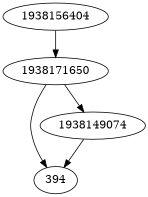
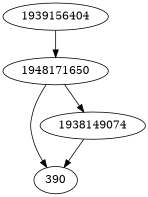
node "1938156404": label "1938156404" -> "1939156404"
node "1938171650": label "1938171650" -> "1948171650"
node "394": label "394" -> "390"
